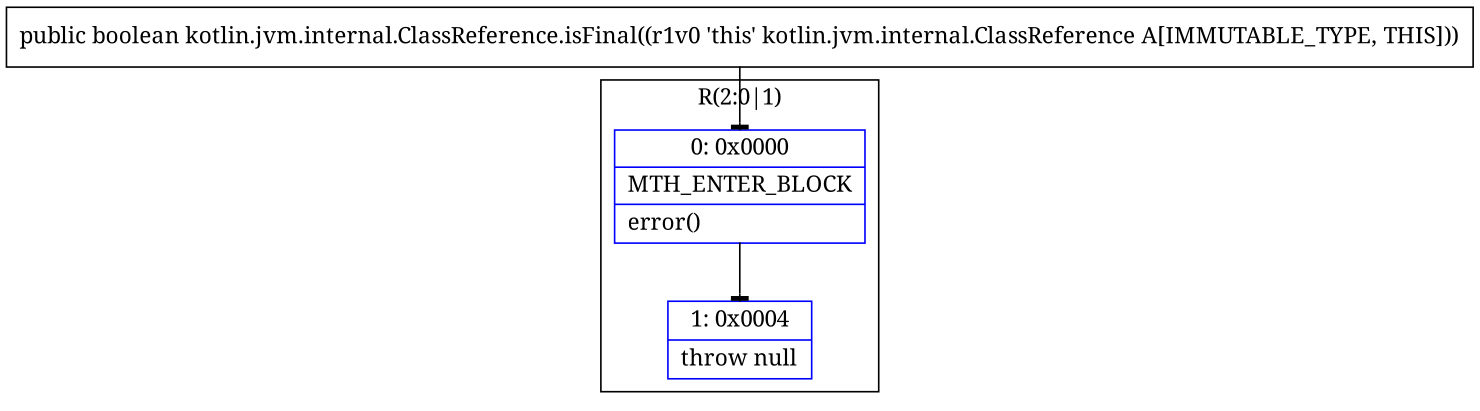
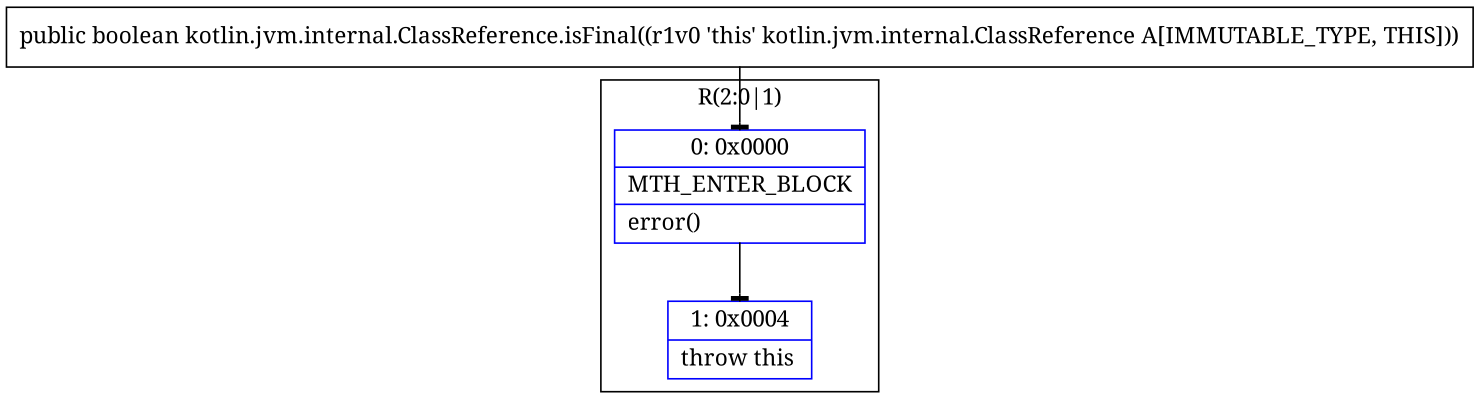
node "1: 0x0004": text "throw null" -> "throw this"
